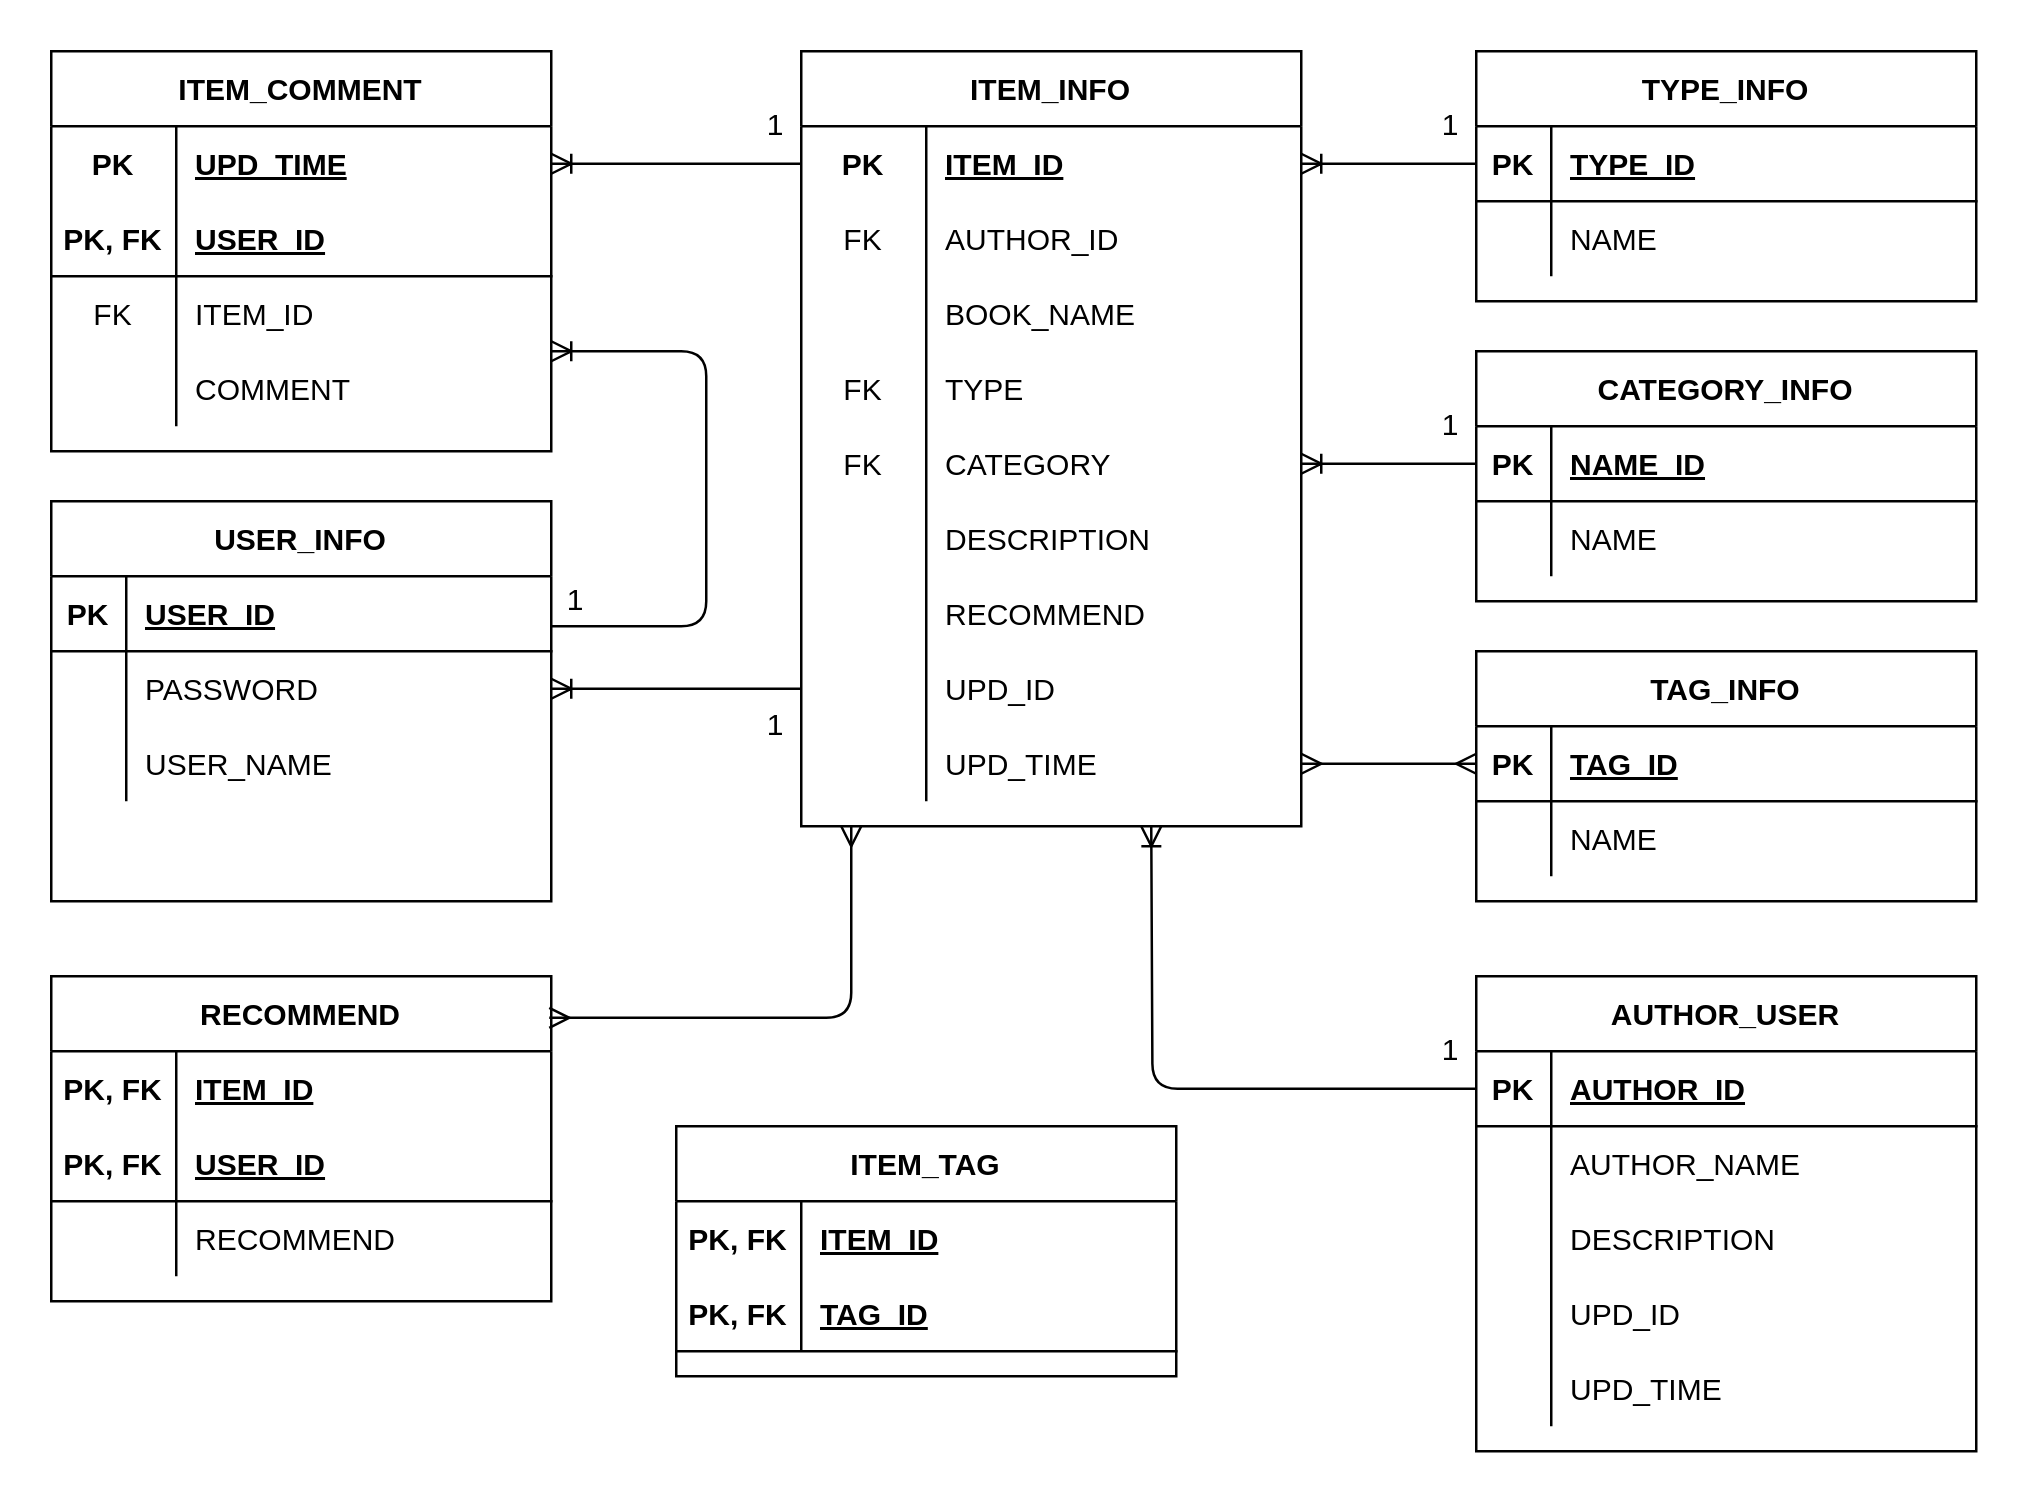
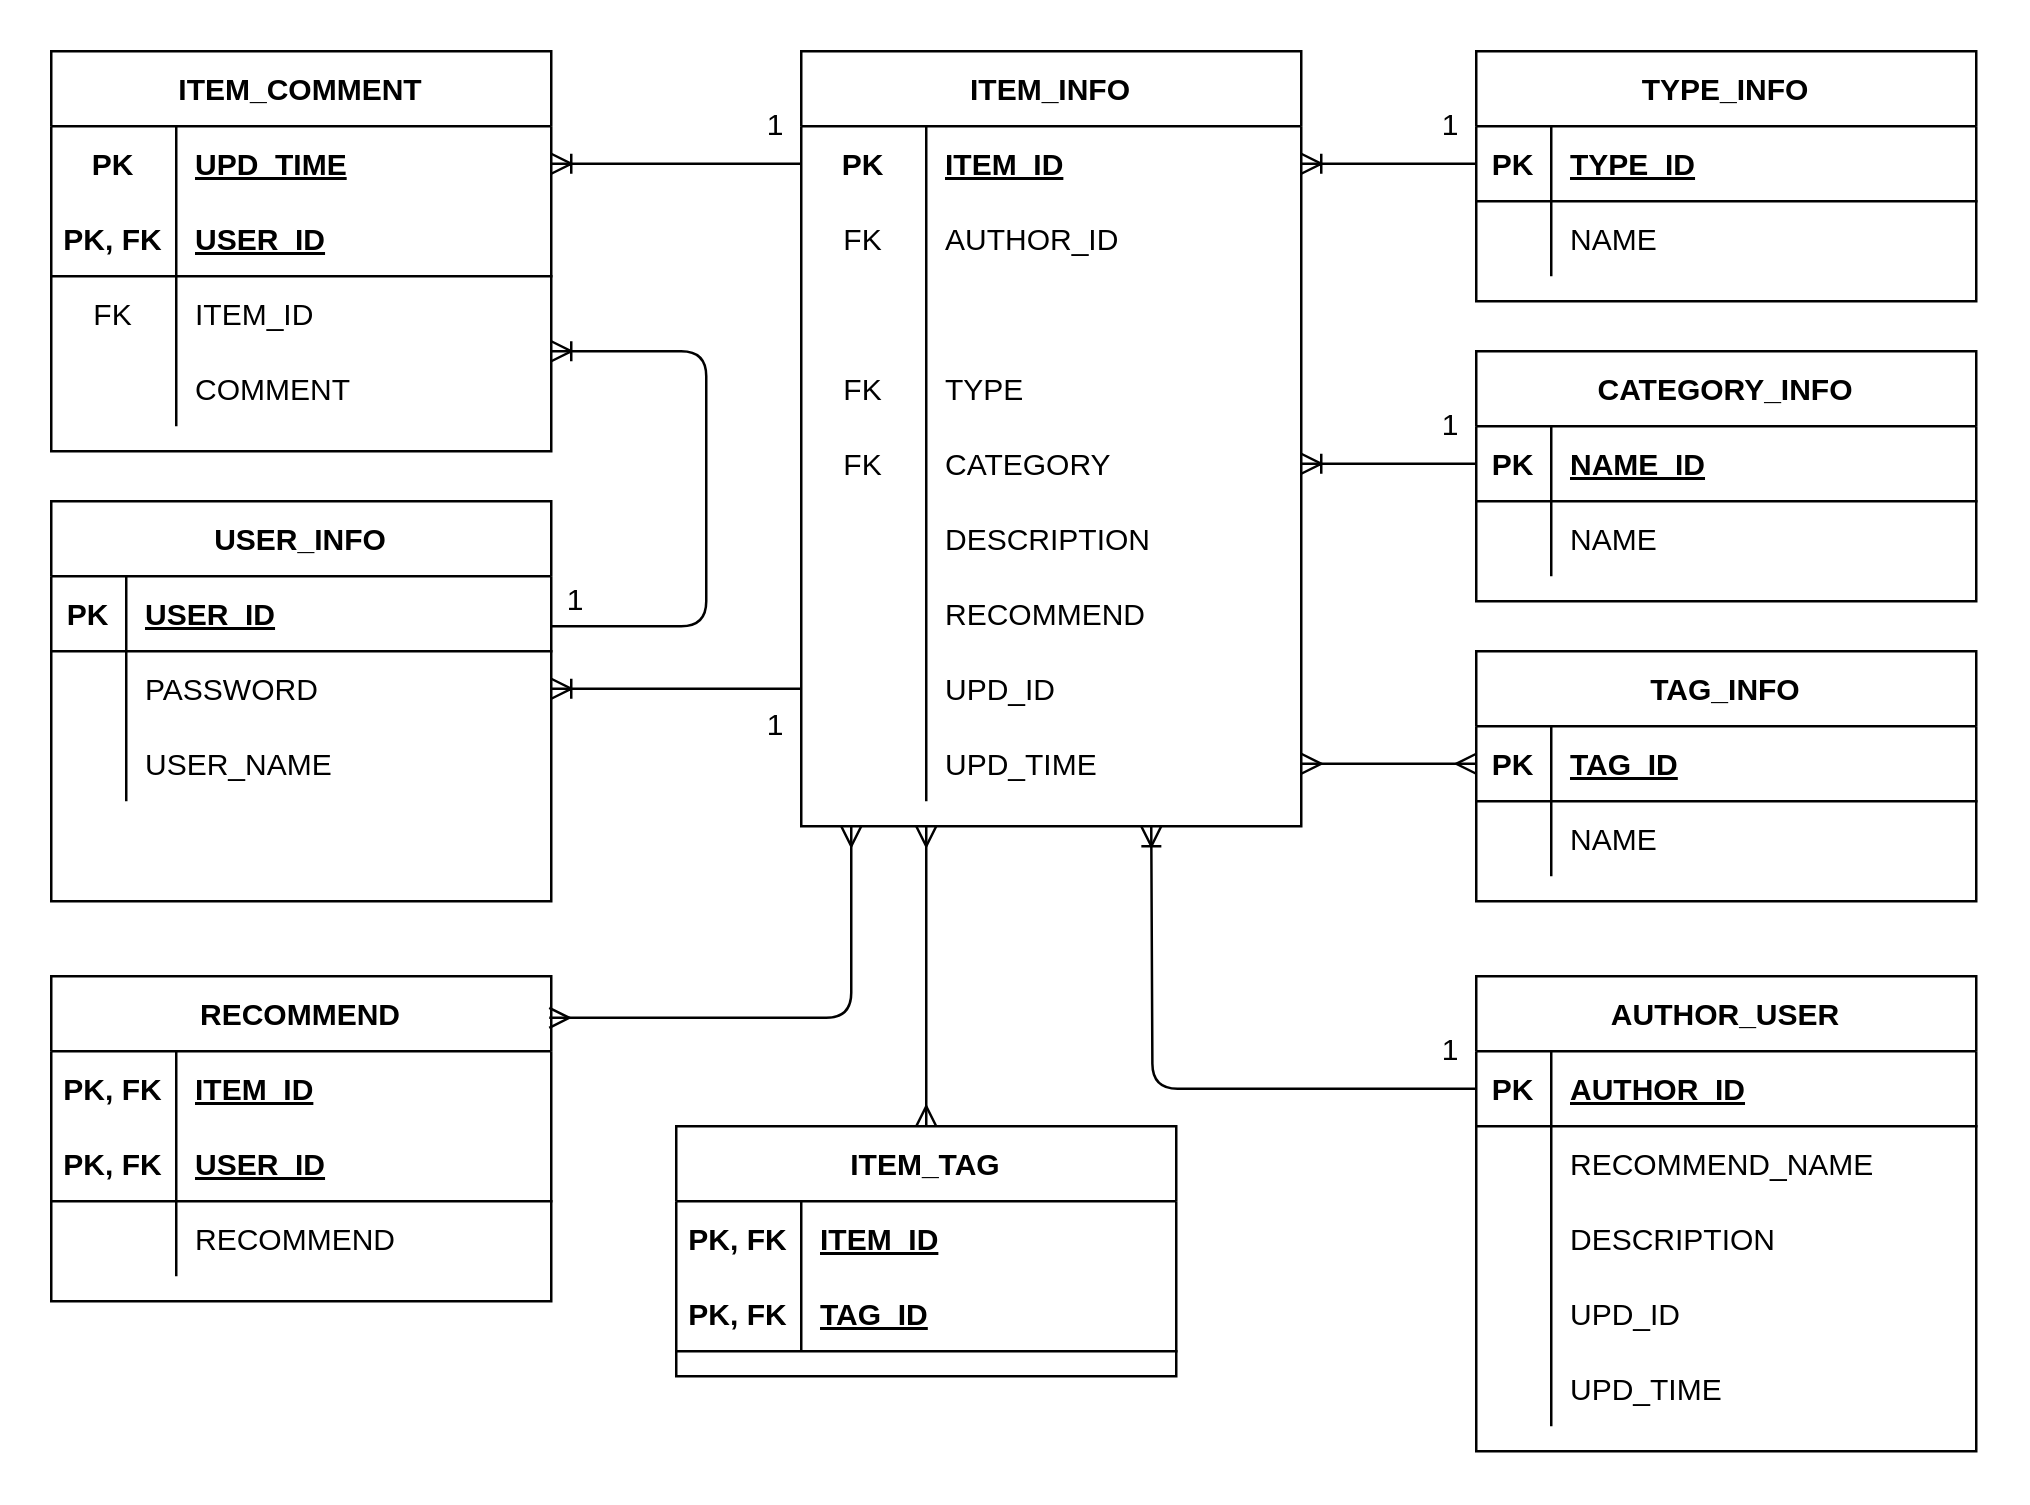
node "BOOK_NAME": removed
edge "ITEM_INFO" -- "ITEM_TAG": added
node "AUTHOR_NAME": label "AUTHOR_NAME" -> "RECOMMEND_NAME"
